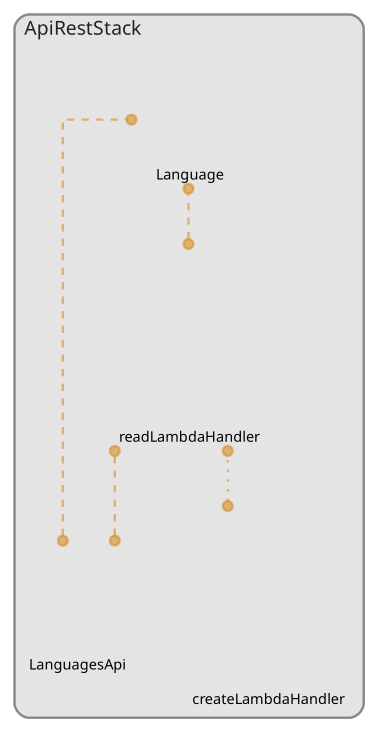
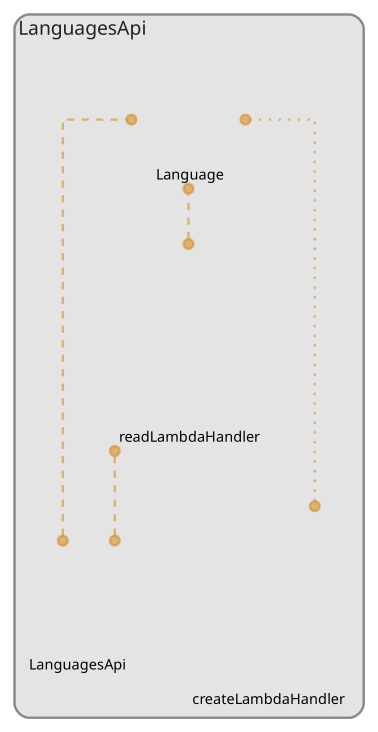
cluster "ApiRestStack": label "ApiRestStack" -> "LanguagesApi"
edge "readLambdaHandler" -- "createLambdaHandler": now "Language" -- "createLambdaHandler"
